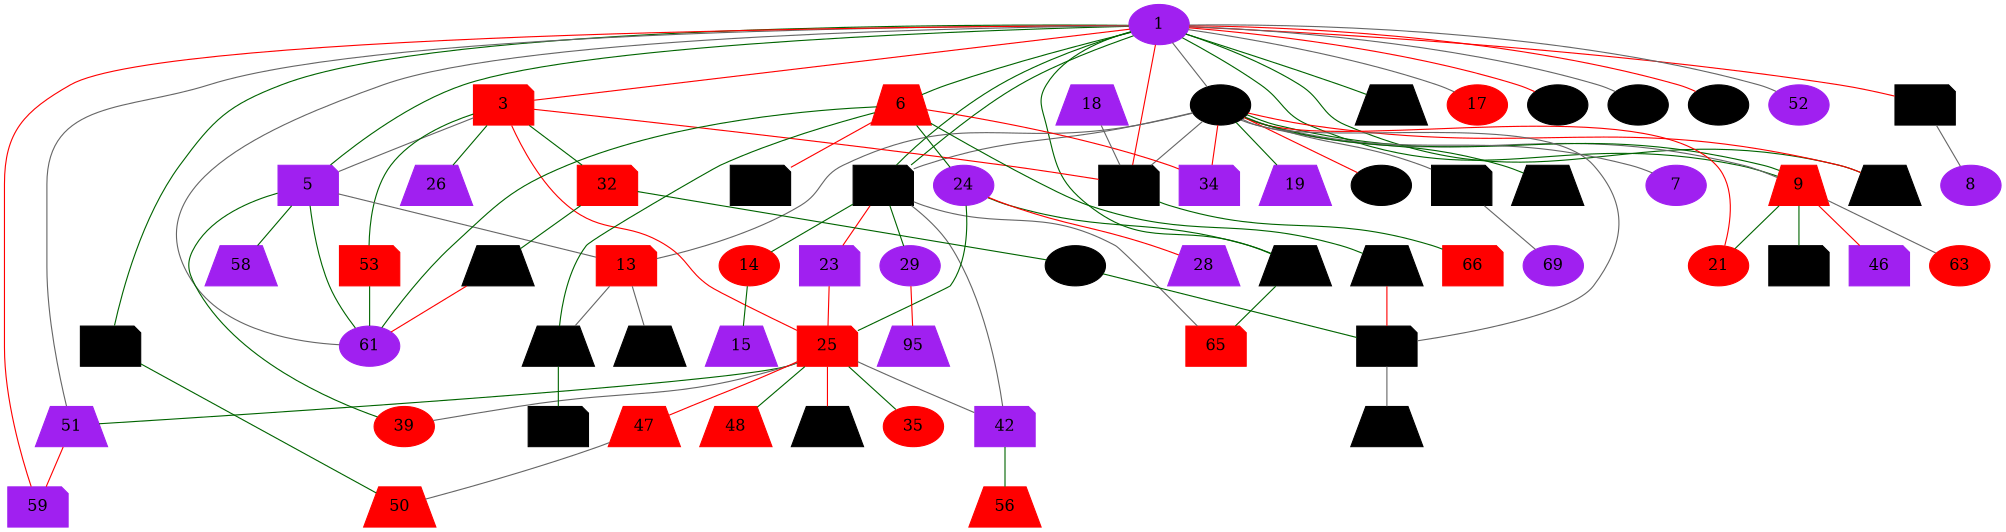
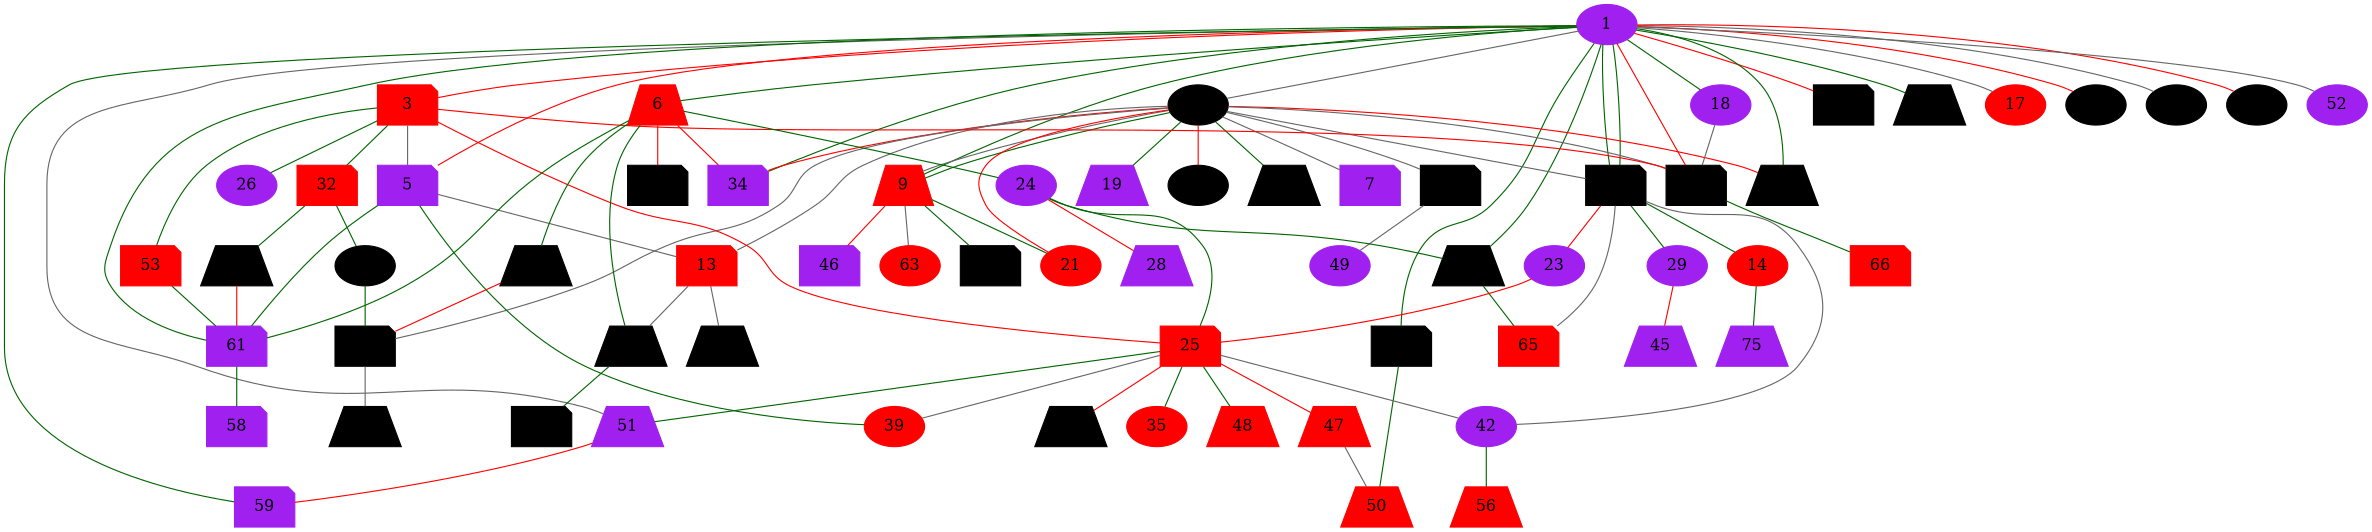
edge "1" -- "59": color red -> darkgreen
edge "1" -- "5": color darkgreen -> red
edge "1" -- "61": color gray40 -> darkgreen
edge "1" -- "34": added
edge "1" -- "18": added
node "18": shape trapezium -> ellipse
node "26": shape trapezium -> ellipse
node "7": shape ellipse -> note
node "8": removed
edge "5" -- "58": now "61" -- "58"
node "58": shape trapezium -> note
node "23": shape note -> ellipse
node "69": label "69" -> "49"
node "61": shape ellipse -> note
node "15": label "15" -> "75"
node "95": label "95" -> "45"
node "42": shape note -> ellipse
